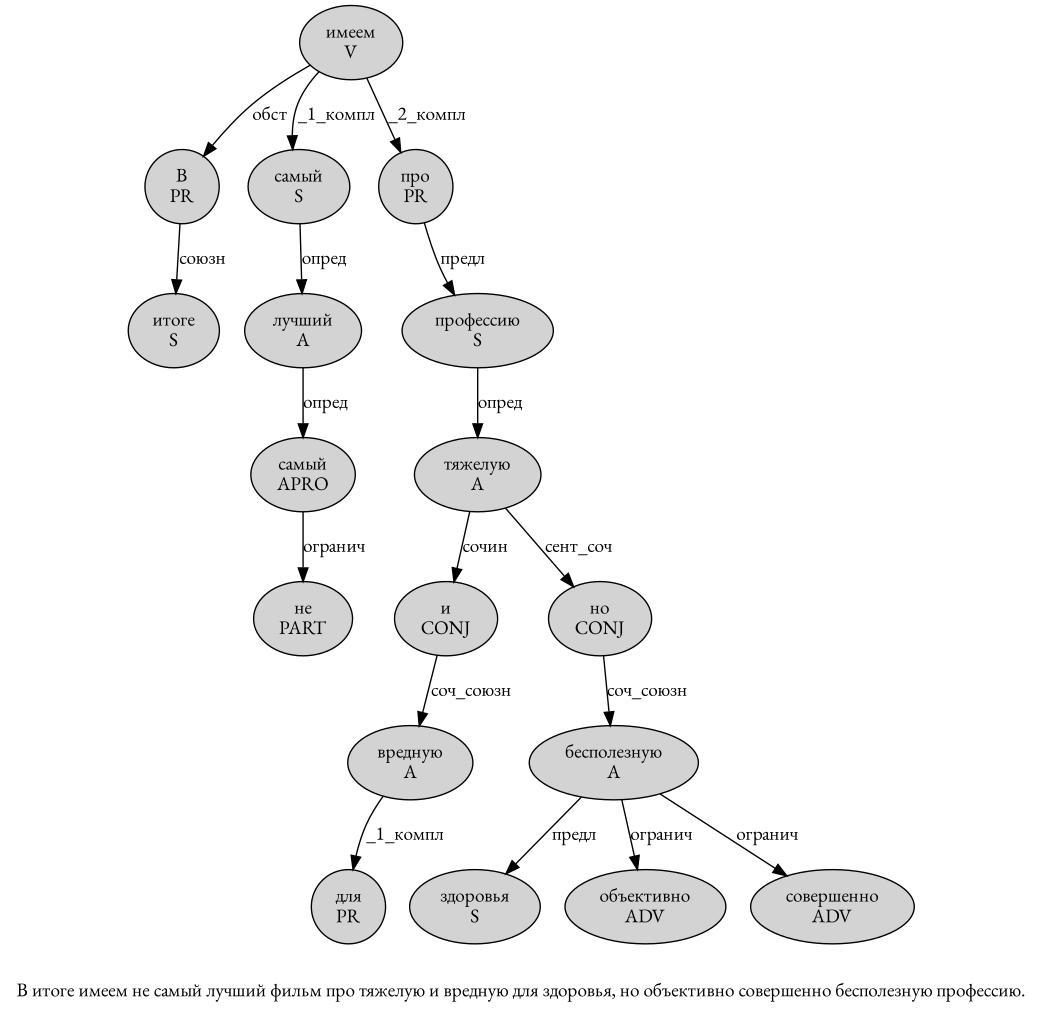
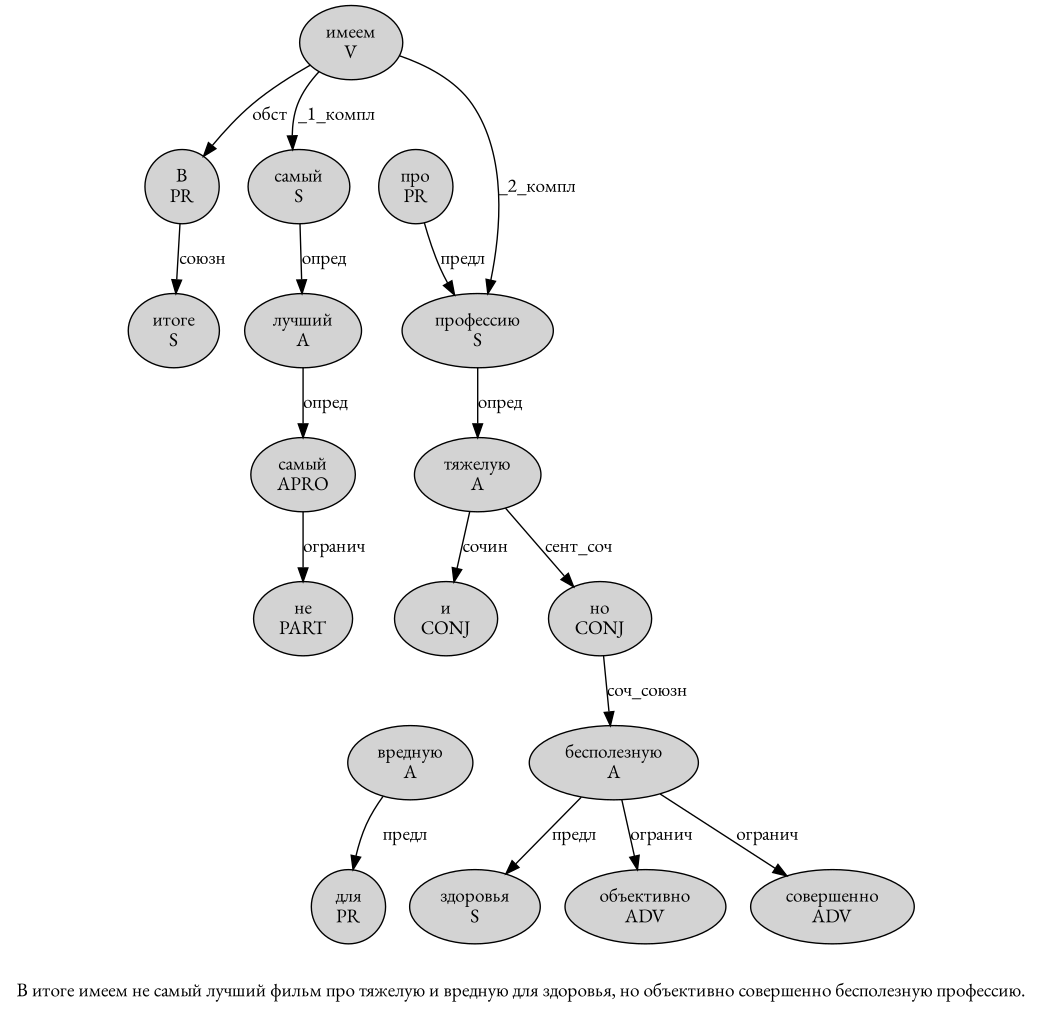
edge "имеем V" -> "про PR": now "имеем V" -> "профессию S"
edge "и CONJ" -> "вредную A": removed, label "соч_союзн"
edge "вредную A" -> "для PR": label "_1_компл" -> "предл"
